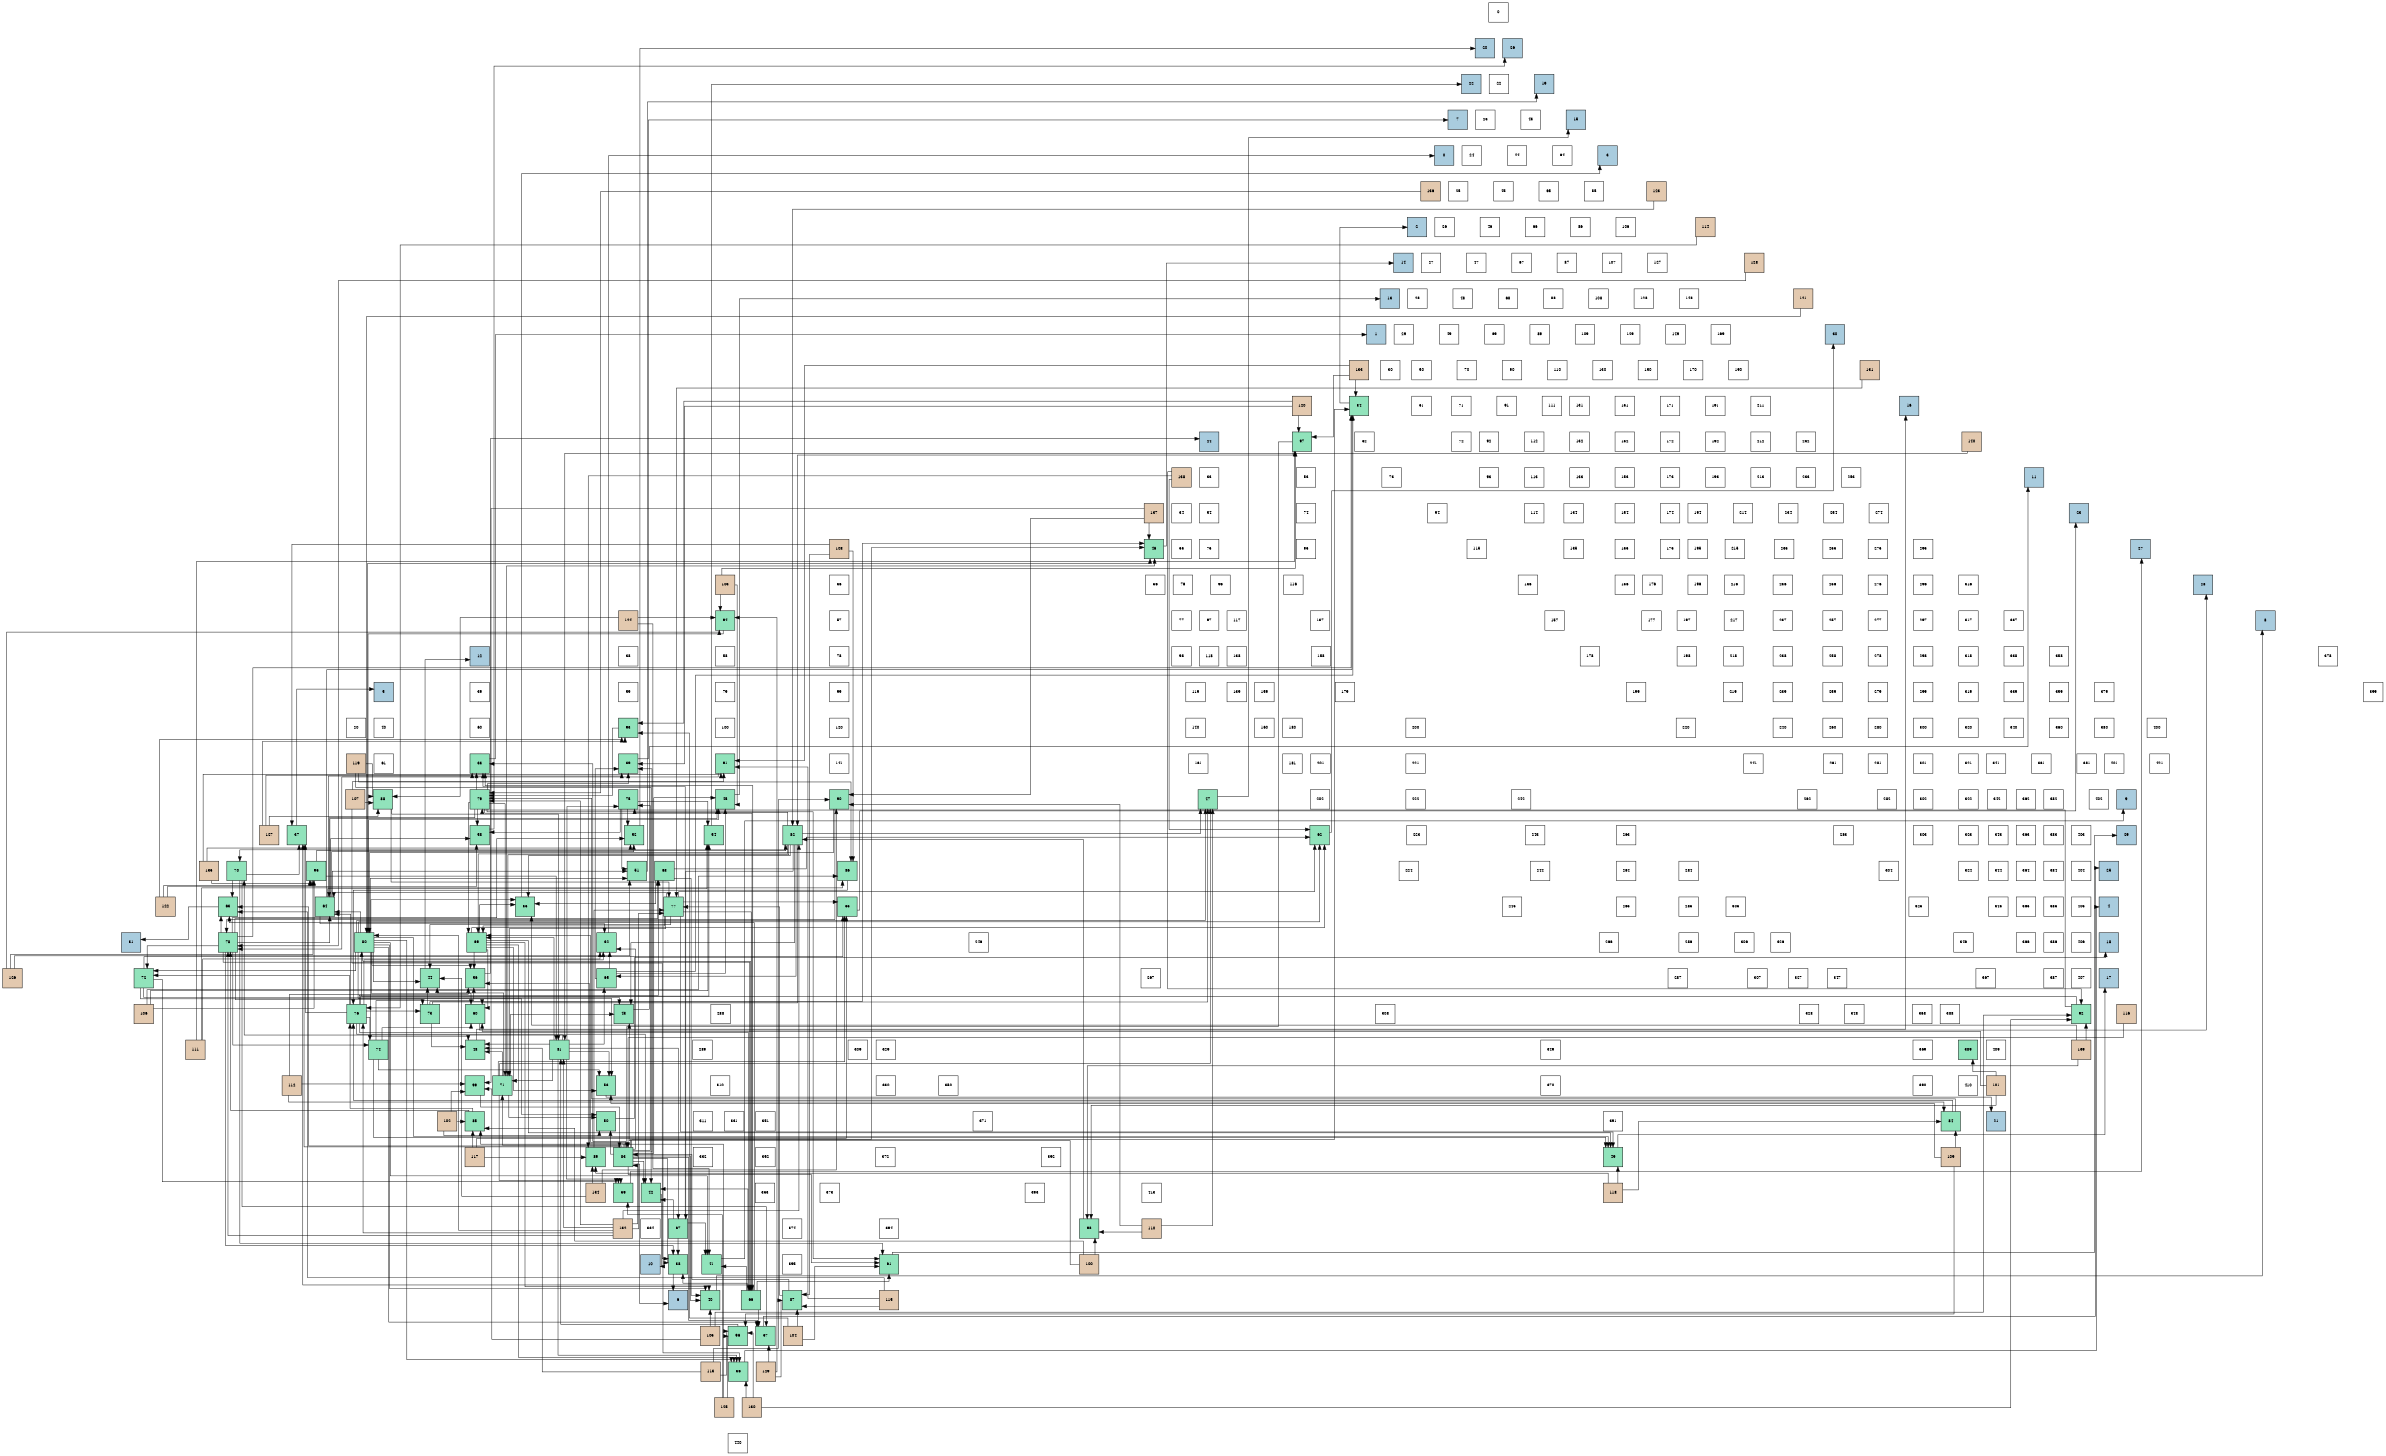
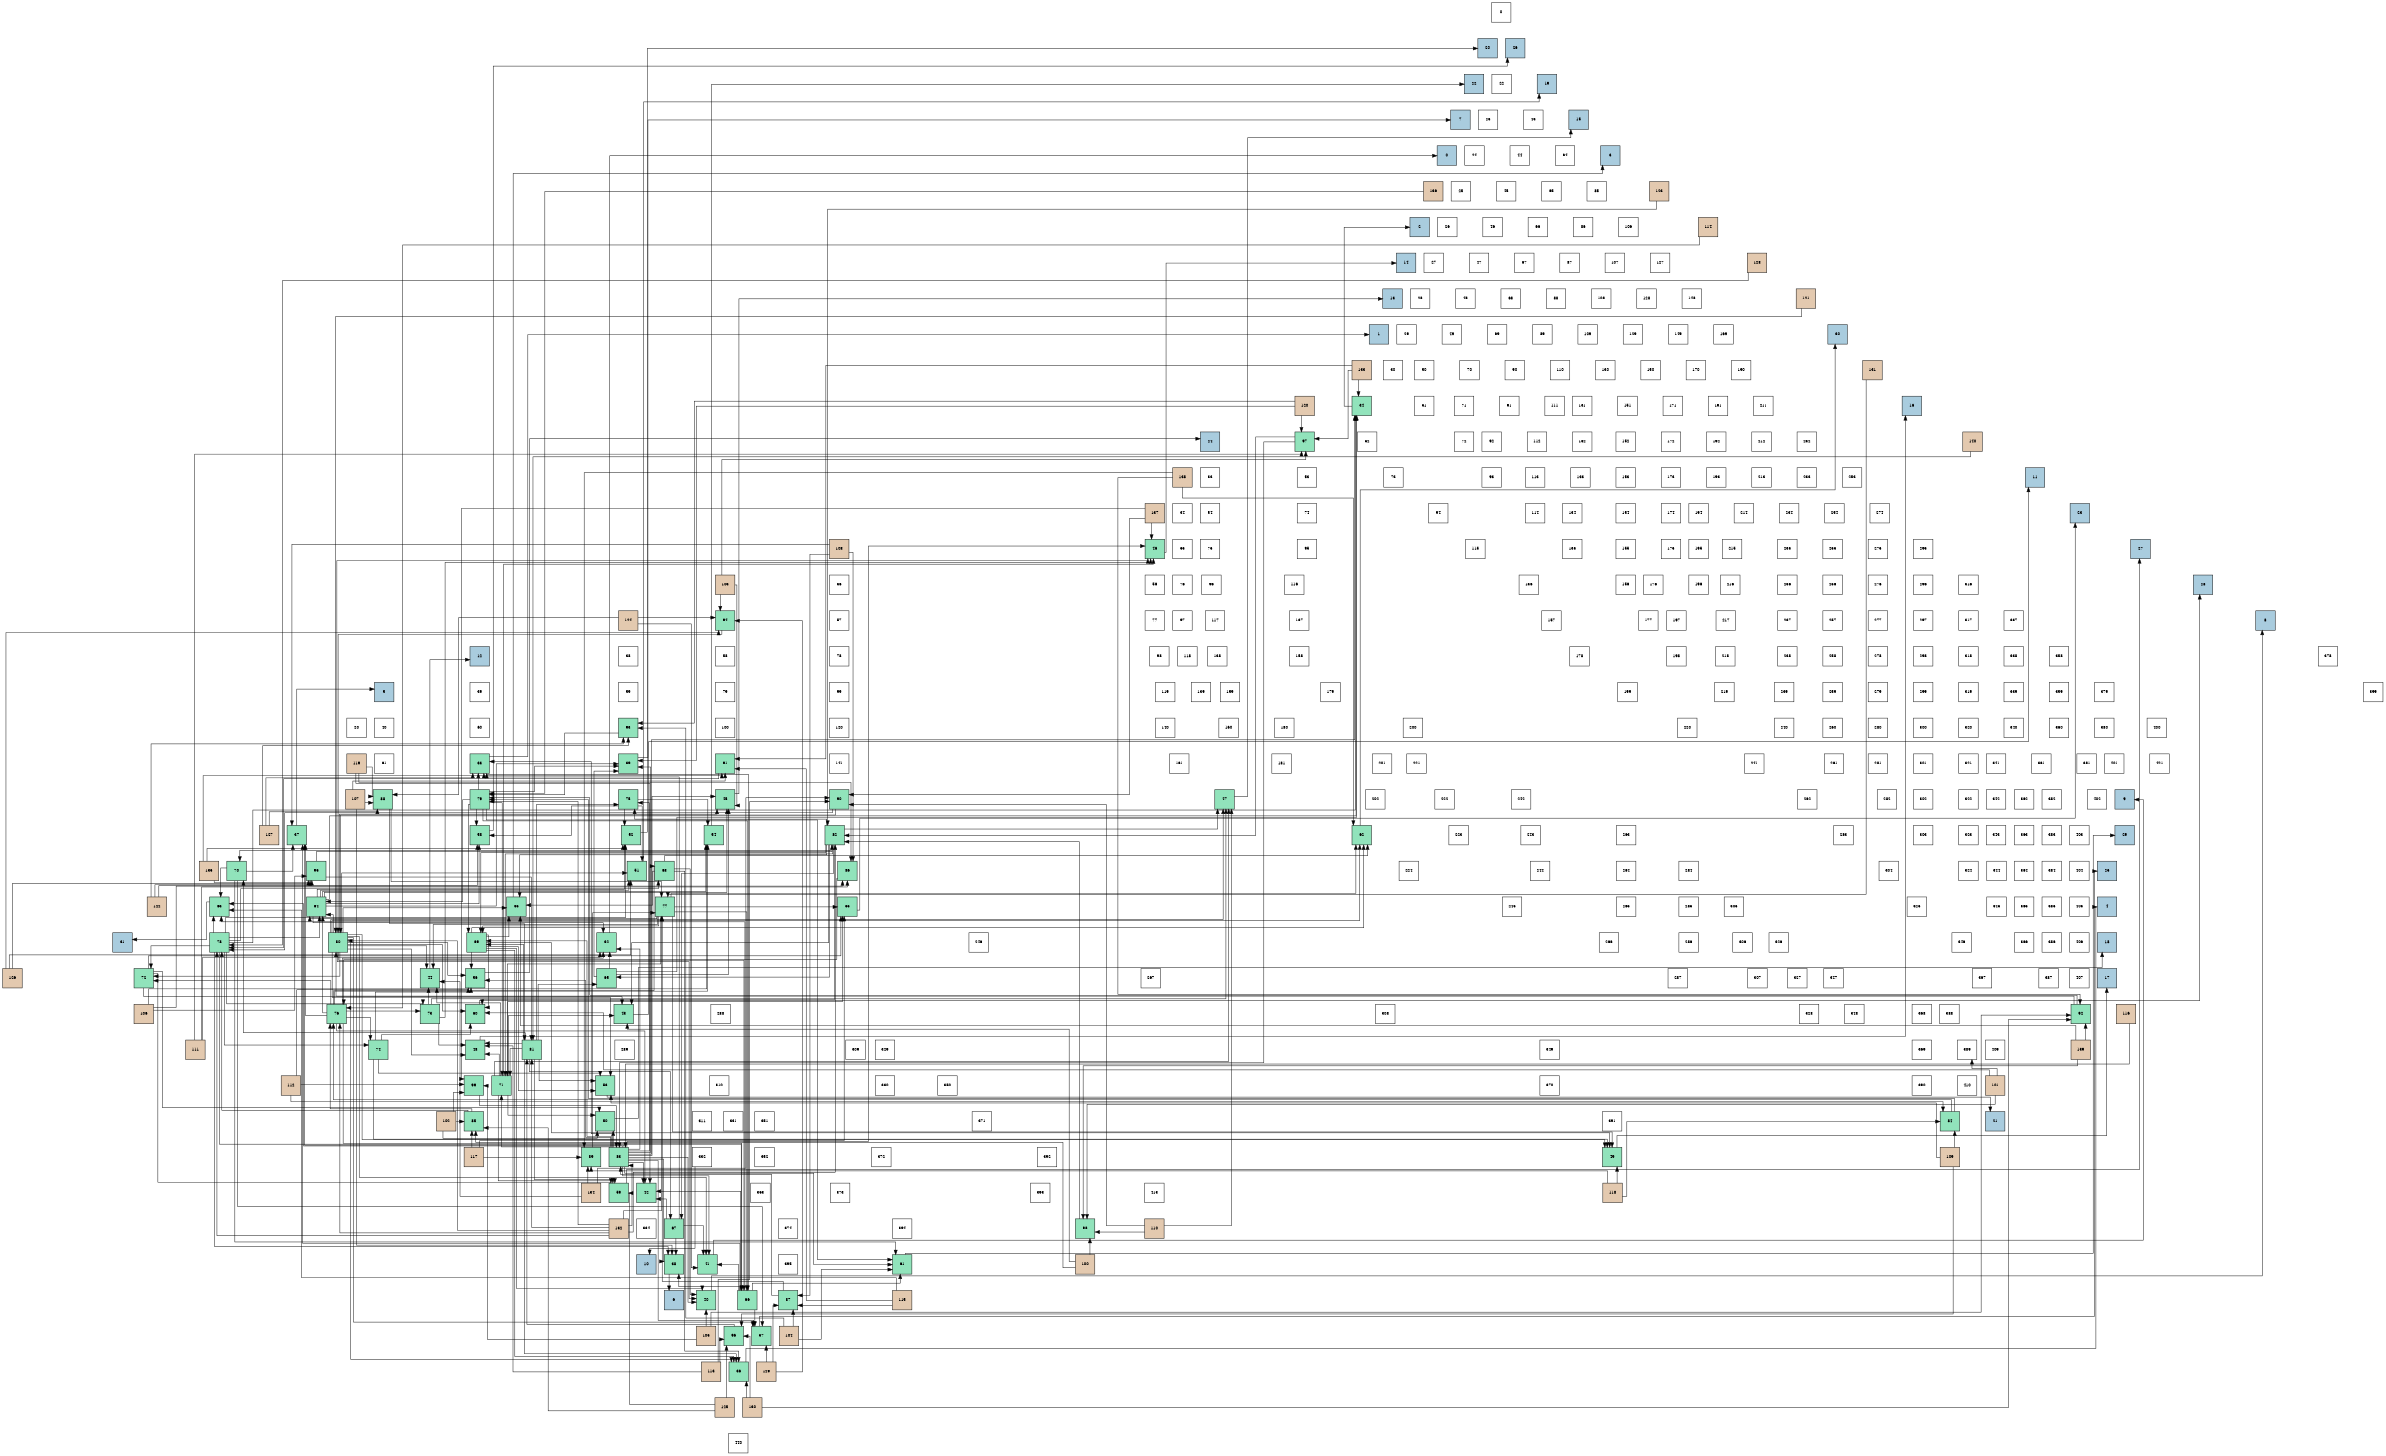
node "389": fillcolor #91e3bb -> #ffffff
edge "42" -> "10": now "332" -> "10"
edge "83" -> "6": now "83" -> "41"
